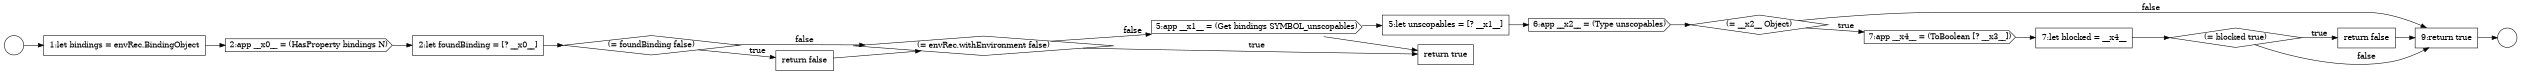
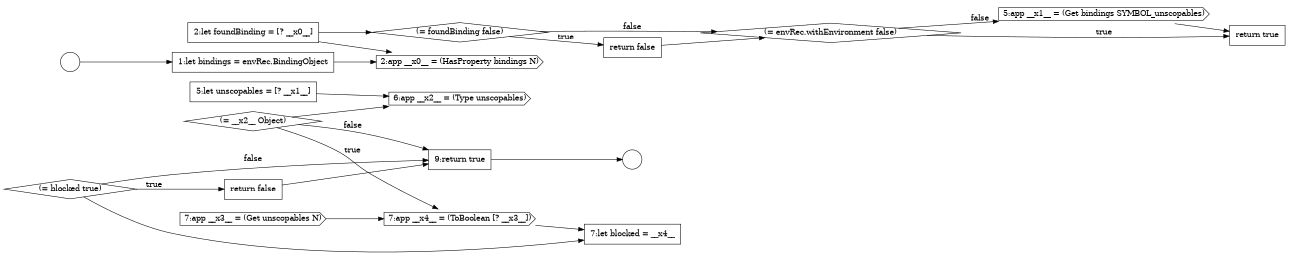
edge "6:app __x2__ = (Type unscopables)" -> "(= __x2__ Object)": reversed
edge "5:app __x1__ = (Get bindings SYMBOL_unscopables)" -> "5:let unscopables = [? __x1__]": removed
edge "7:let blocked = __x4__" -> "(= blocked true)": reversed
edge "2:app __x0__ = (HasProperty bindings N)" -> "2:let foundBinding = [? __x0__]": reversed
node "7:app __x3__ = (Get unscopables N)": added
